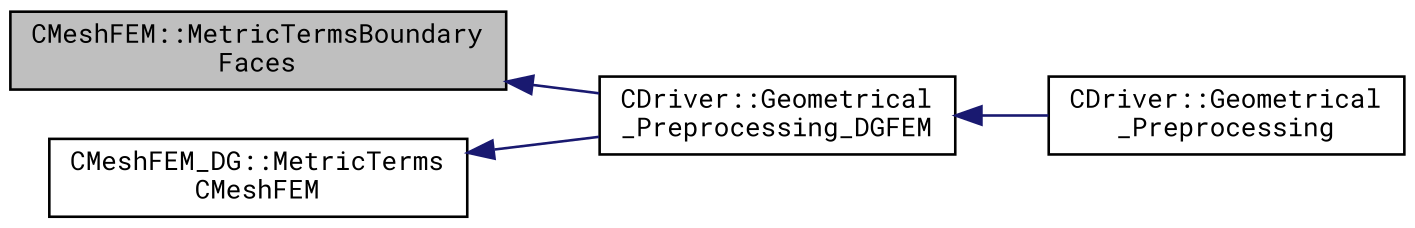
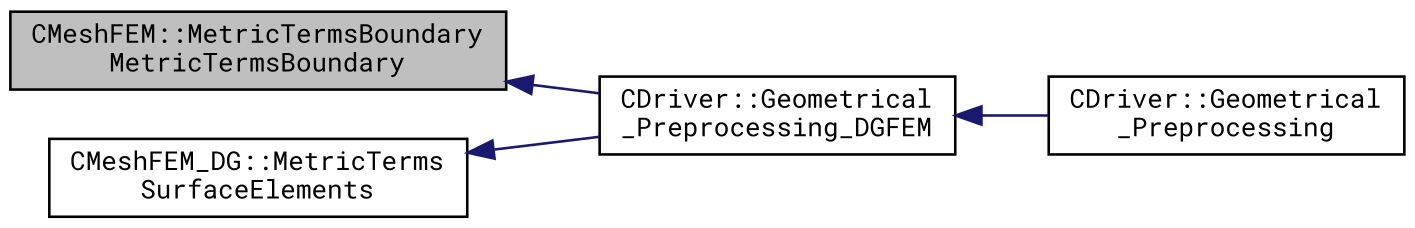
node "CMeshFEM::MetricTermsBoundary Faces": label "CMeshFEM::MetricTermsBoundary Faces" -> "CMeshFEM::MetricTermsBoundary MetricTermsBoundary"
node "CMeshFEM_DG::MetricTerms CMeshFEM": label "CMeshFEM_DG::MetricTerms CMeshFEM" -> "CMeshFEM_DG::MetricTerms SurfaceElements"
